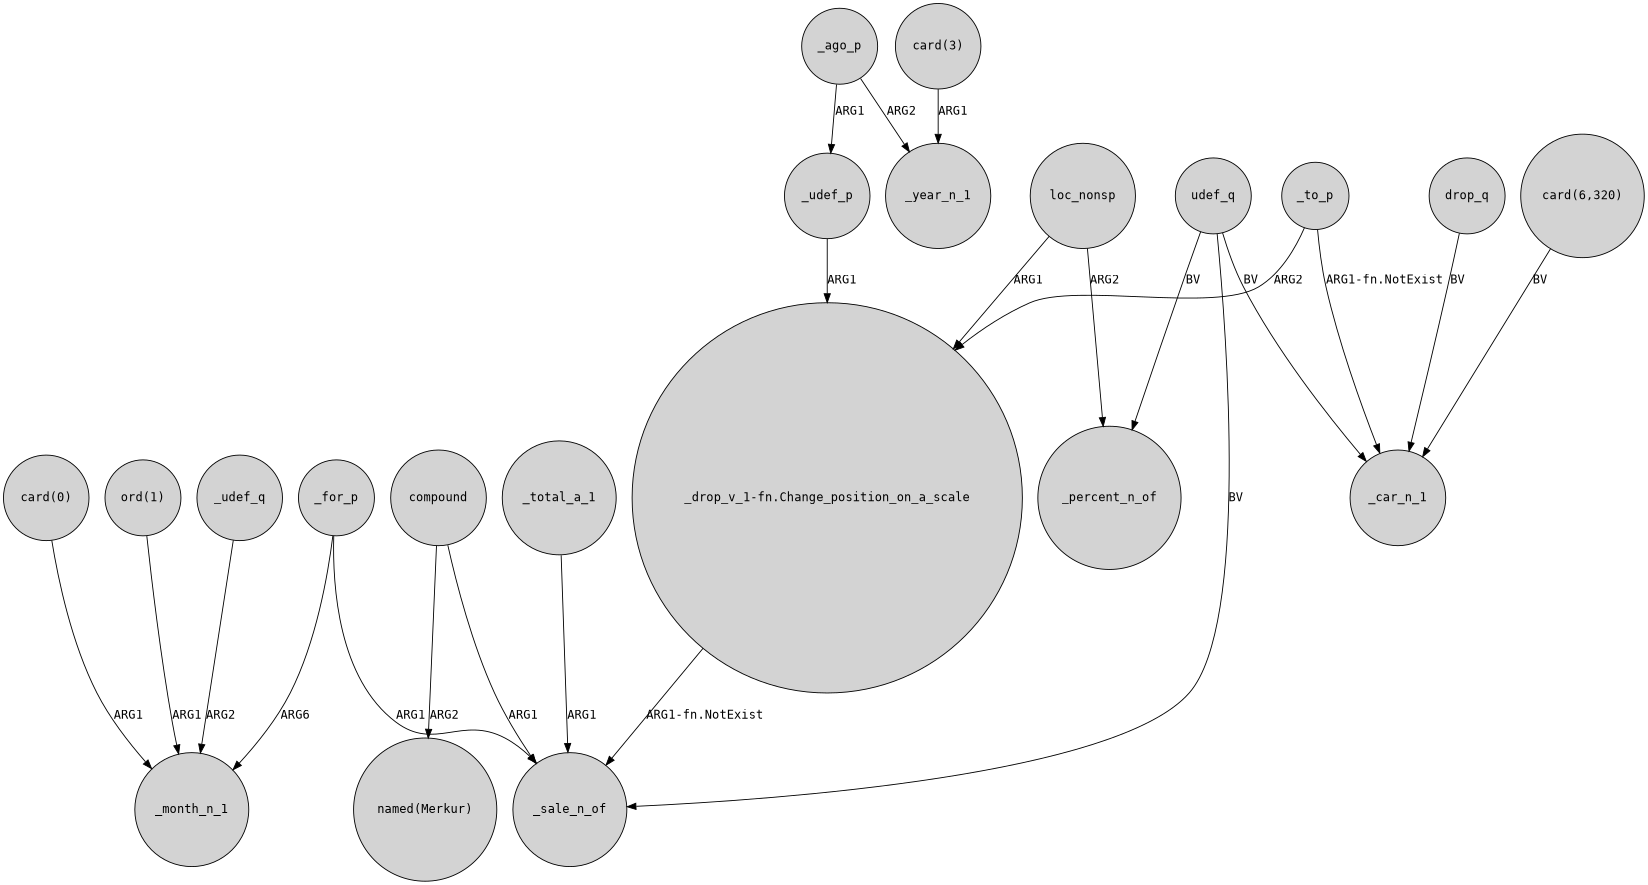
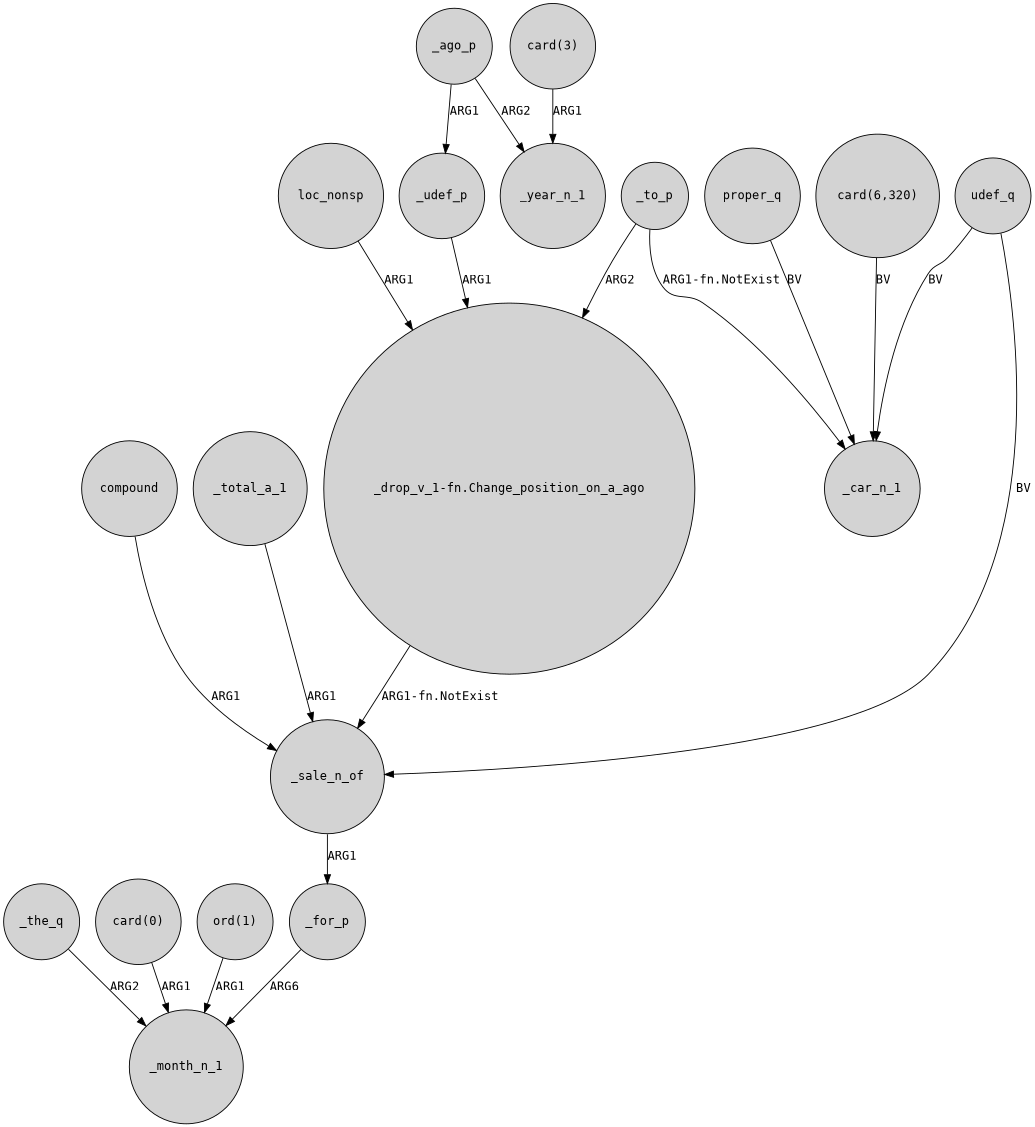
node "drop_q": label "drop_q" -> "proper_q"
node "_udef_q": label "_udef_q" -> "_the_q"
node "_drop_v_1-fn.Change_position_on_a_scale": label "_drop_v_1-fn.Change_position_on_a_scale" -> "_drop_v_1-fn.Change_position_on_a_ago"
node "_percent_n_of": removed
edge "_for_p" -> "_sale_n_of": reversed
node "named(Merkur)": removed
